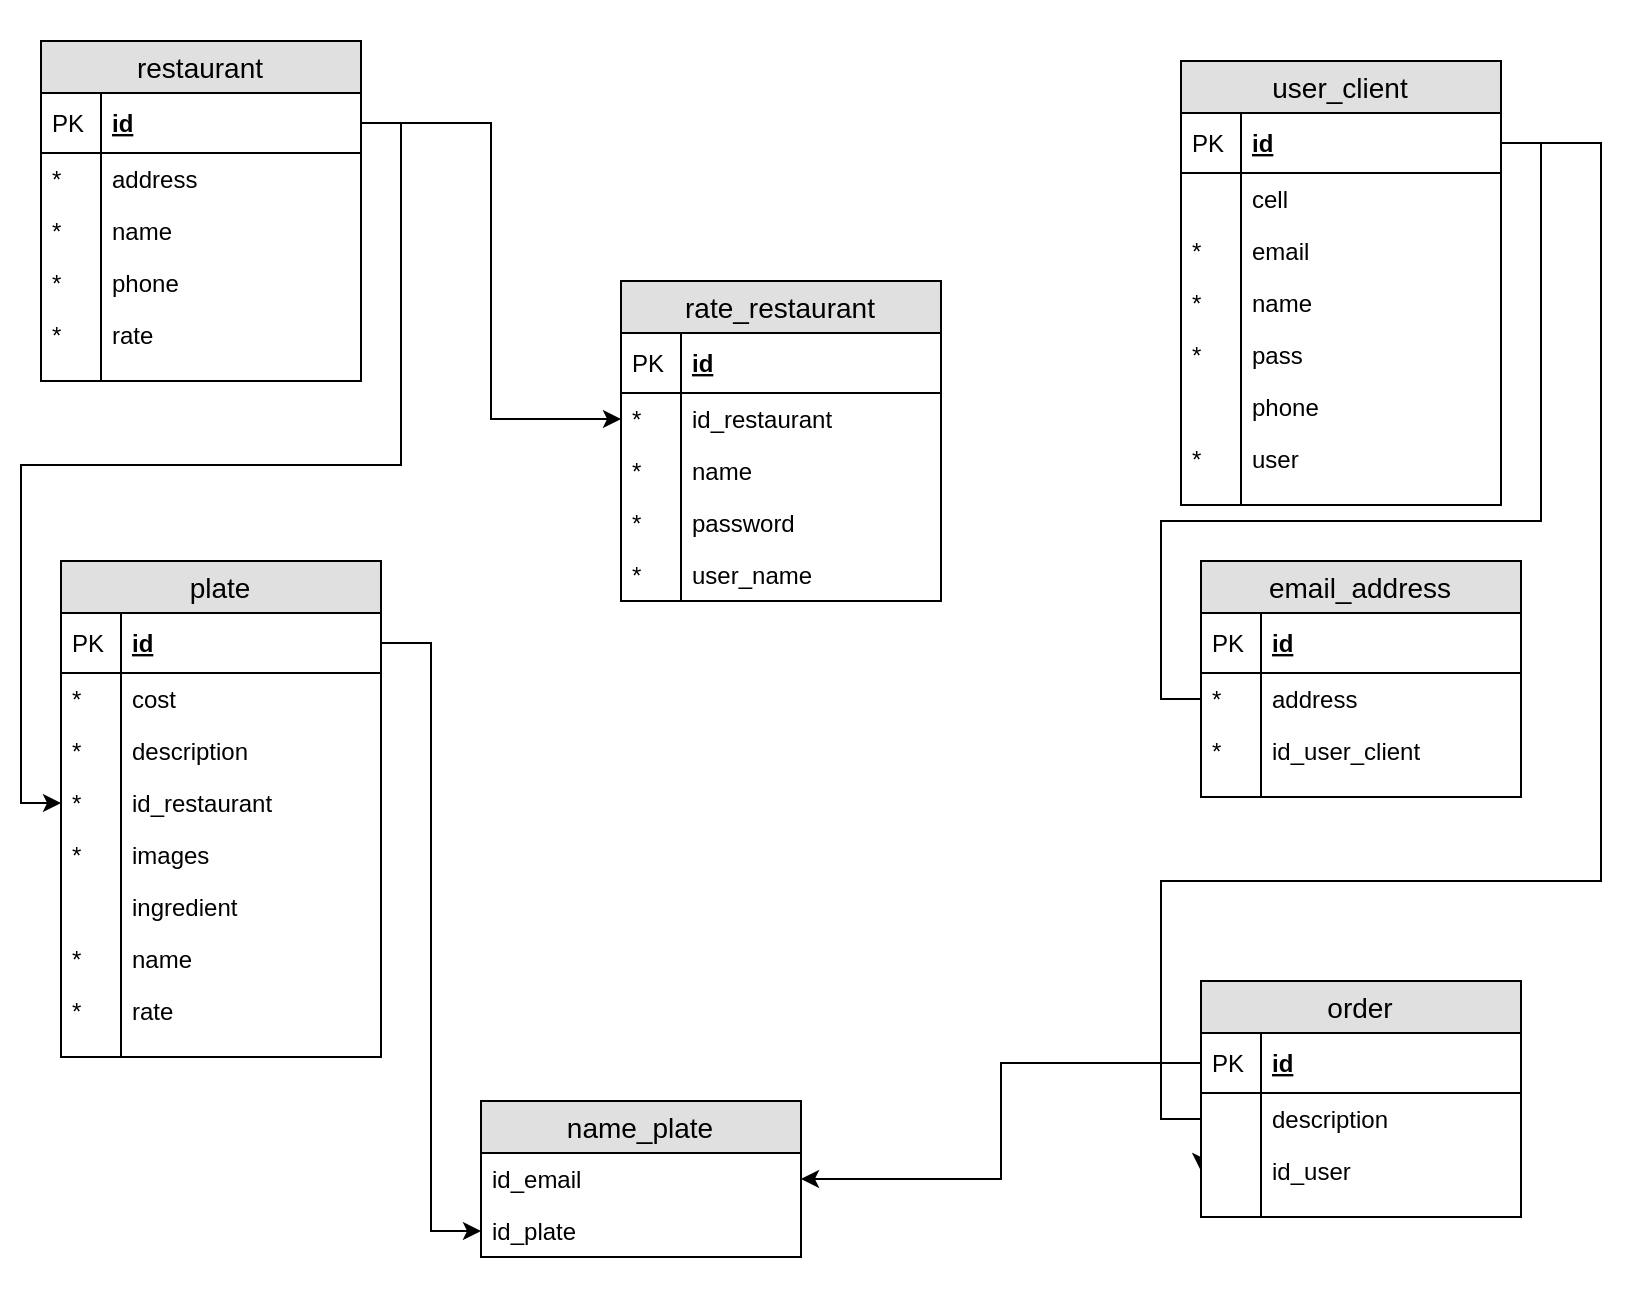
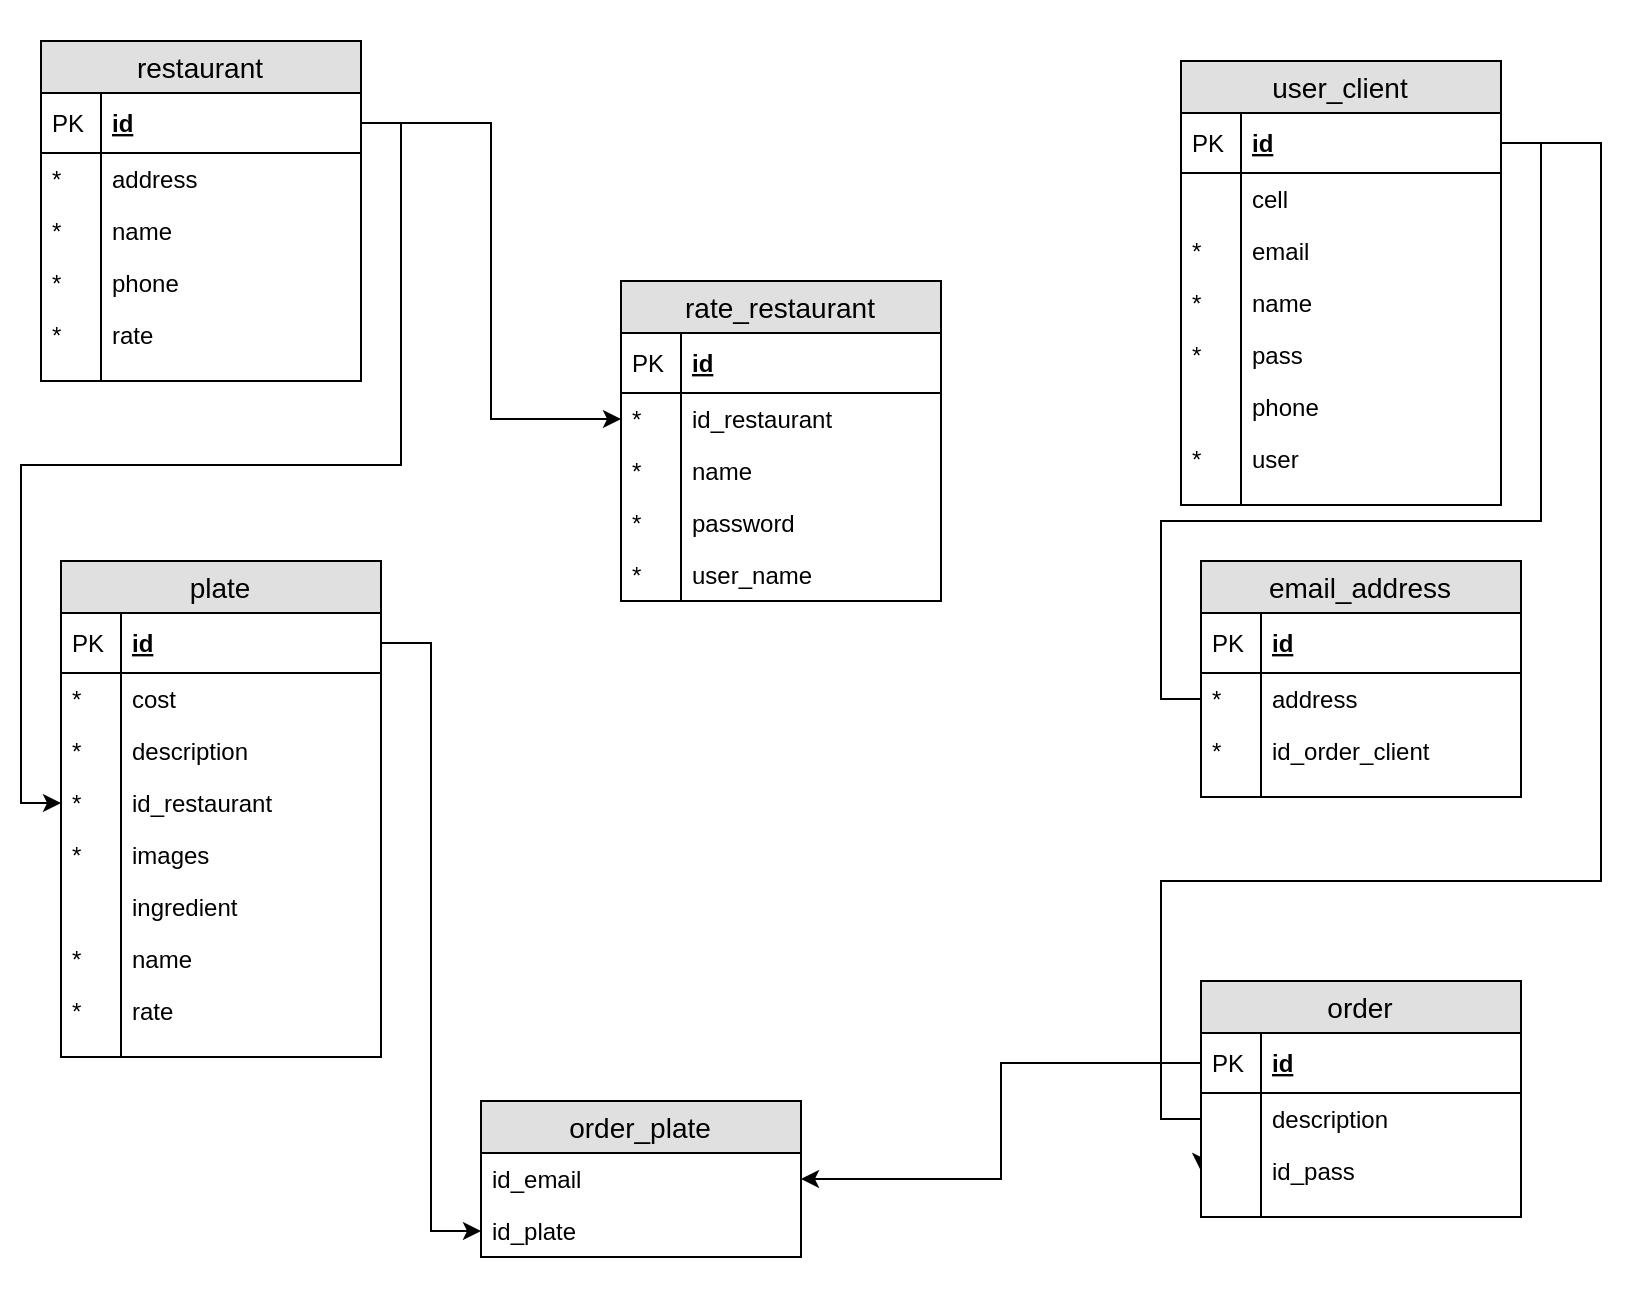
node "id_user_client": label "id_user_client" -> "id_order_client"
node "name_plate": label "name_plate" -> "order_plate"
node "id_user": label "id_user" -> "id_pass"
